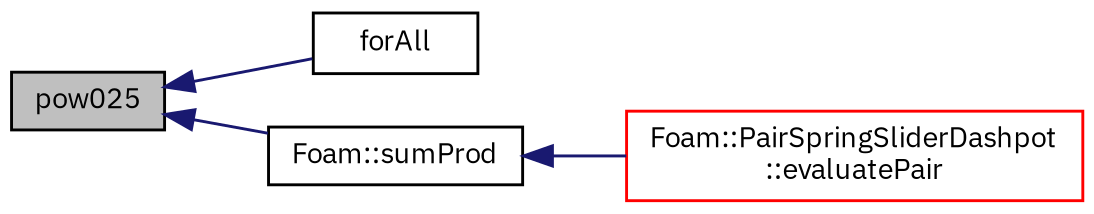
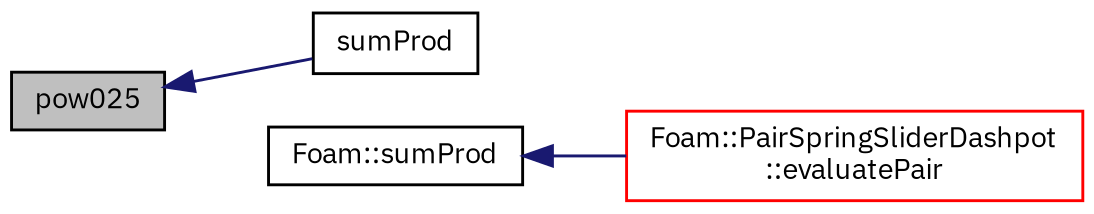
node "forAll": label "forAll" -> "sumProd"
edge "Foam::sumProd" -> "pow025": removed
